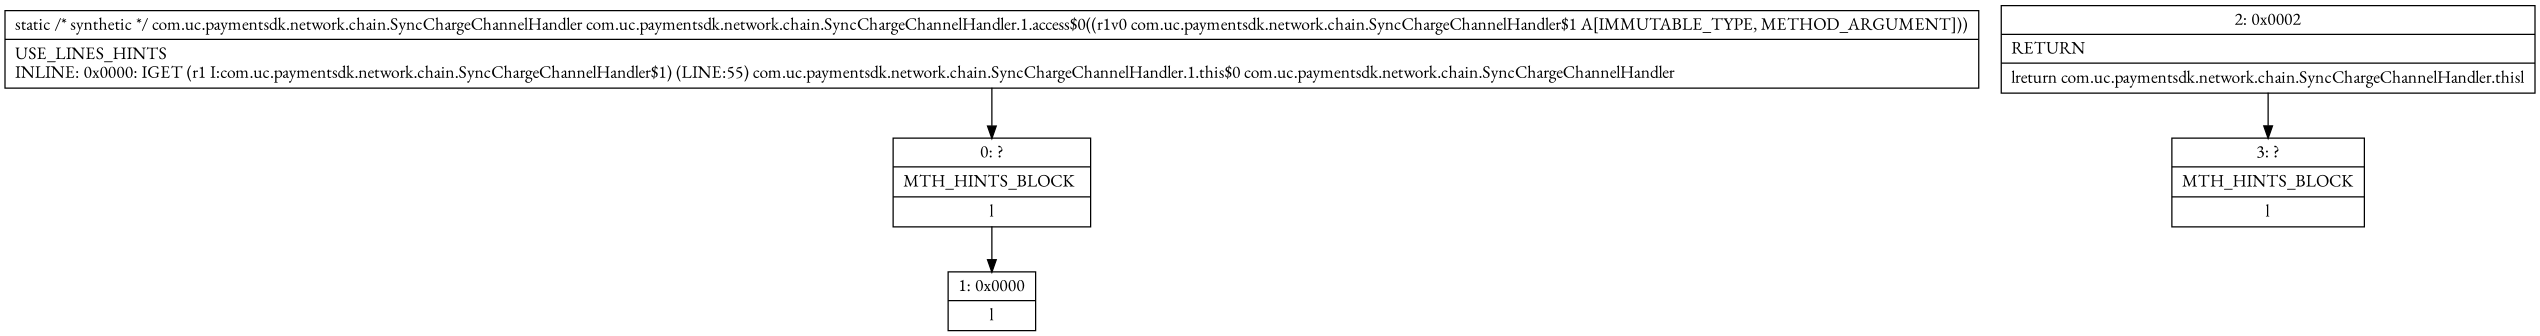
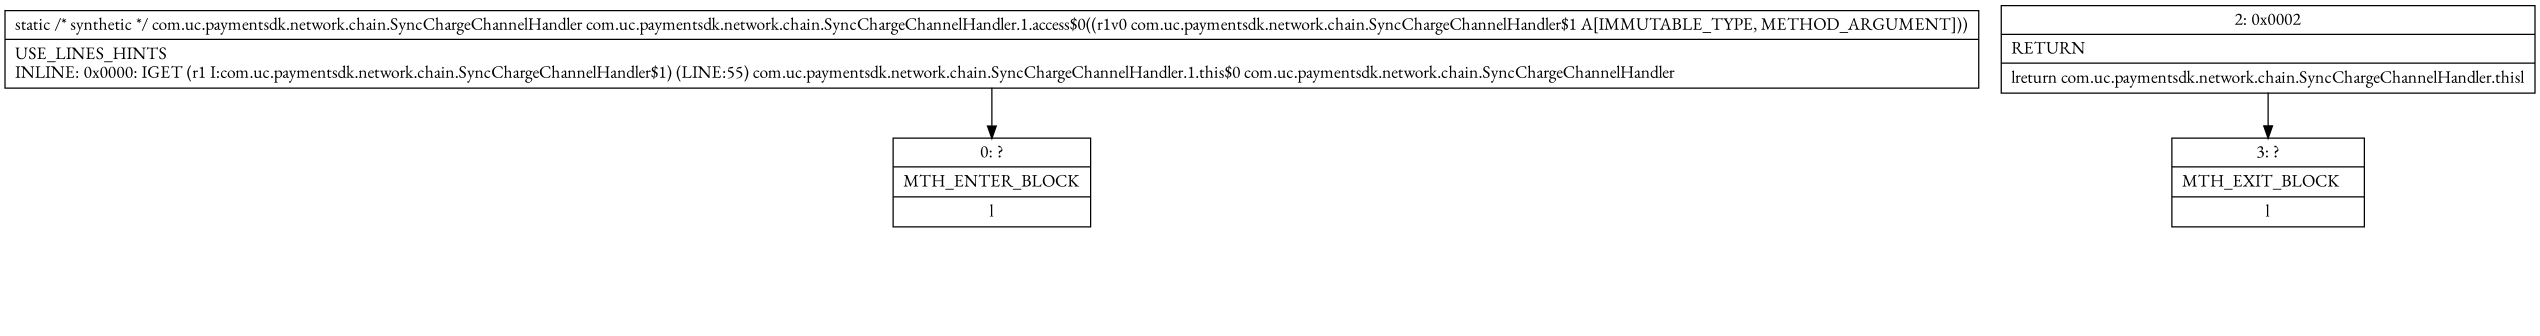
node "0: ?": text "MTH_HINTS_BLOCK" -> "MTH_ENTER_BLOCK"
node "3: ?": text "MTH_HINTS_BLOCK" -> "MTH_EXIT_BLOCK"
node "1: 0x0000": removed
